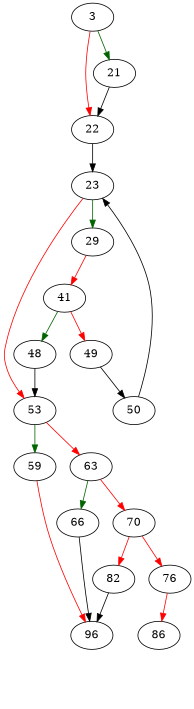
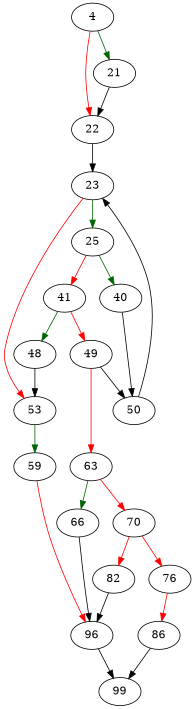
node "3": label "3" -> "4"
node "29": label "29" -> "25"
node "40": added
edge "53" -> "63": now "49" -> "63"
node "99": added
